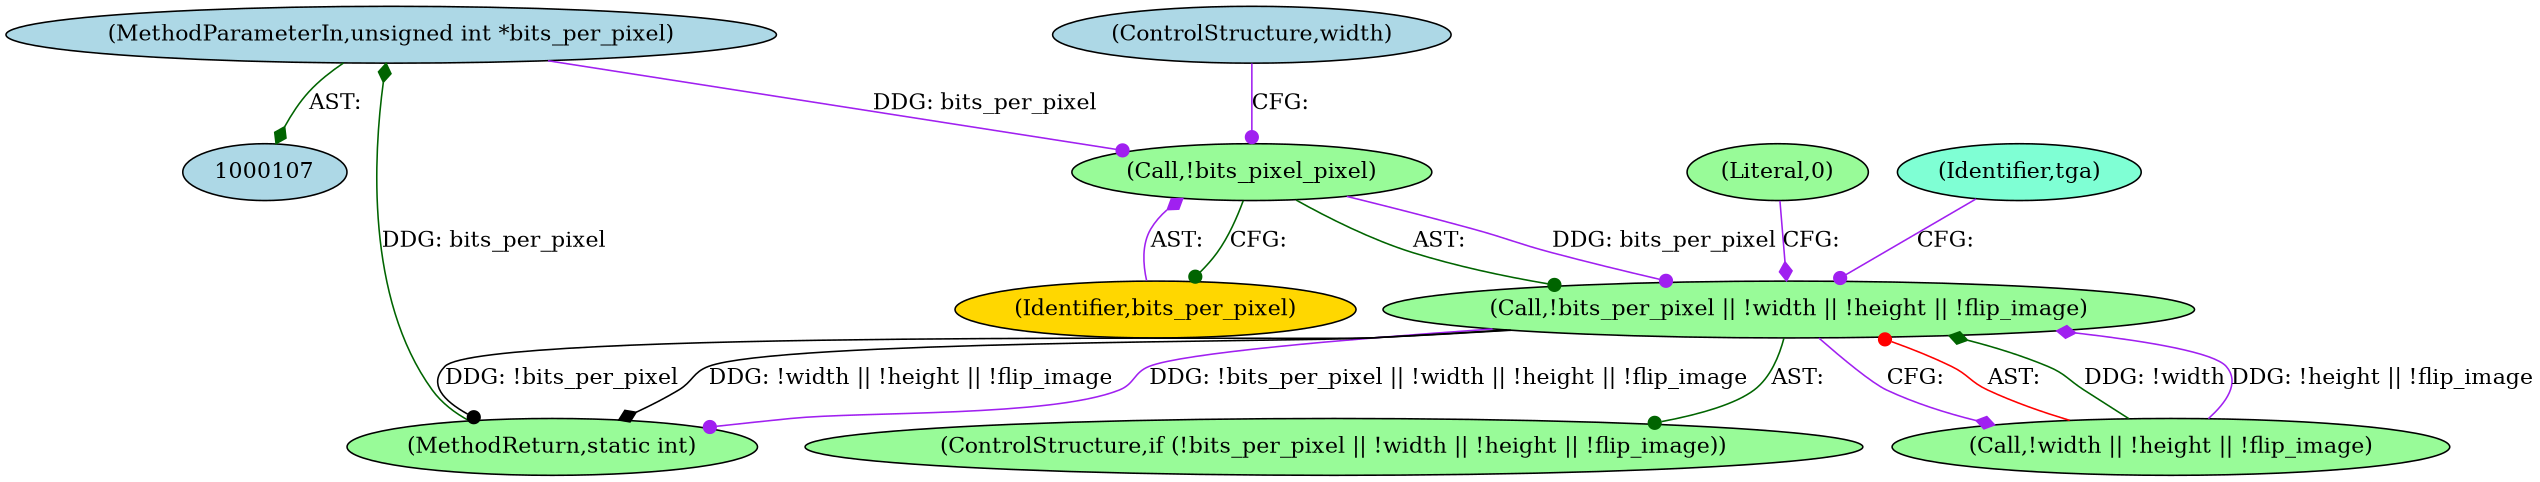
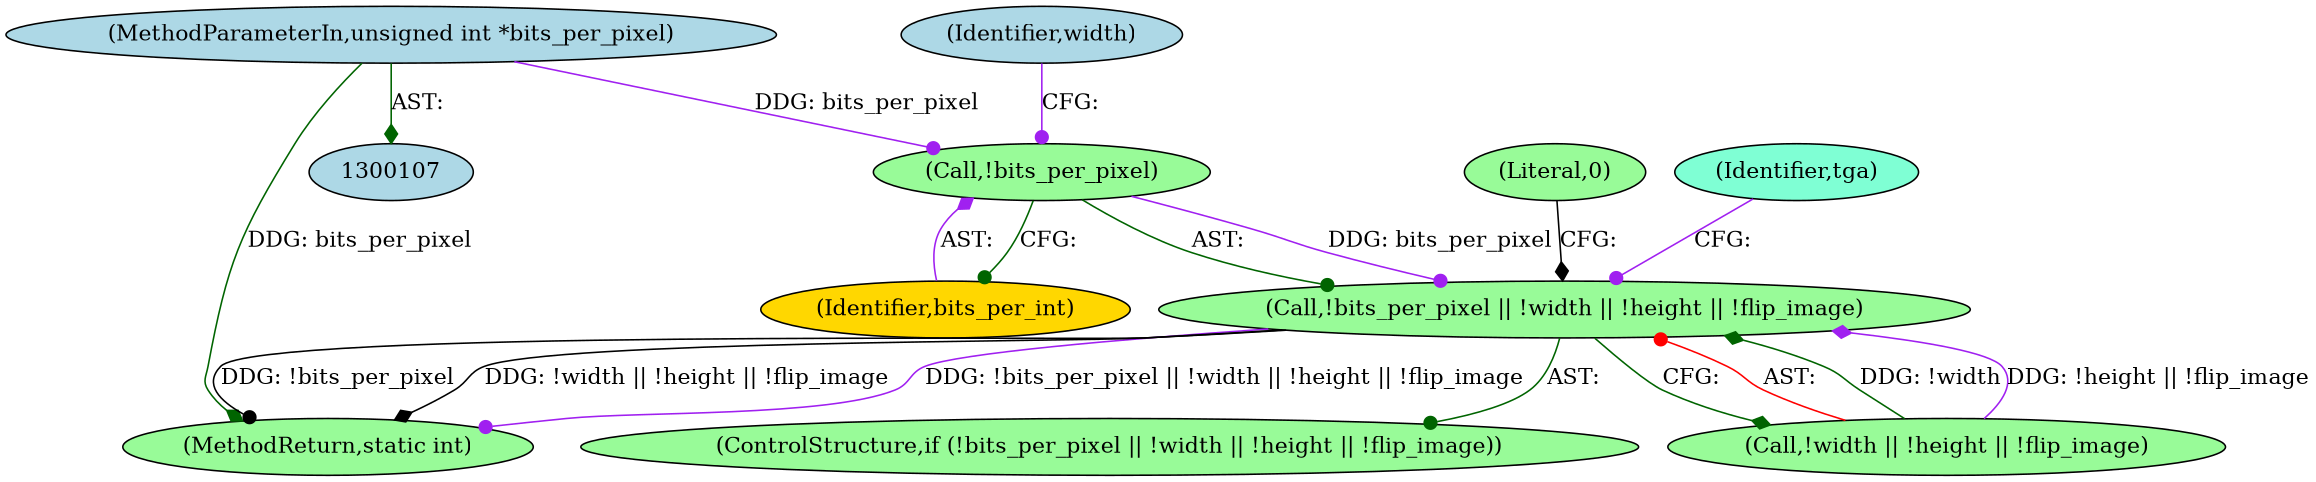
node "(ControlStructure,width)": label "(ControlStructure,width)" -> "(Identifier,width)"
node "1000107": label "1000107" -> "1300107"
node "(Call,!bits_pixel_pixel)": label "(Call,!bits_pixel_pixel)" -> "(Call,!bits_per_pixel)"
edge "(Literal,0)" -> "(Call,!bits_per_pixel || !width || !height || !flip_image)": color purple -> black
edge "(MethodReturn,static int)" -> "(MethodParameterIn,unsigned int *bits_per_pixel)": reversed
node "(Identifier,bits_per_pixel)": label "(Identifier,bits_per_pixel)" -> "(Identifier,bits_per_int)"
edge "(Call,!bits_per_pixel || !width || !height || !flip_image)" -> "(Call,!width || !height || !flip_image)": color purple -> darkgreen
